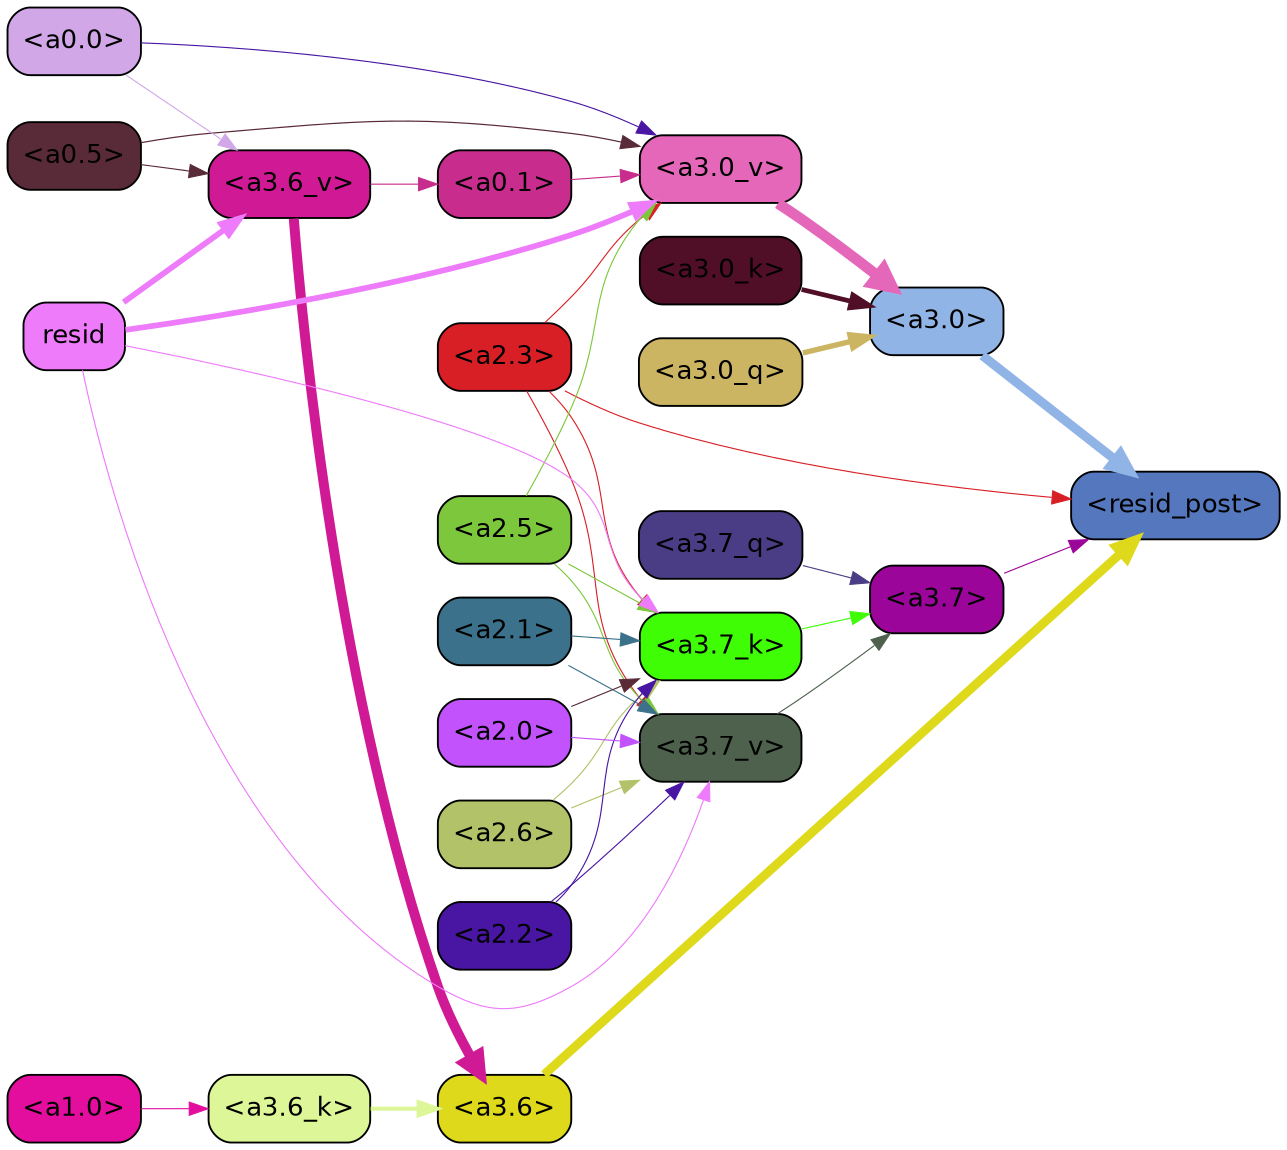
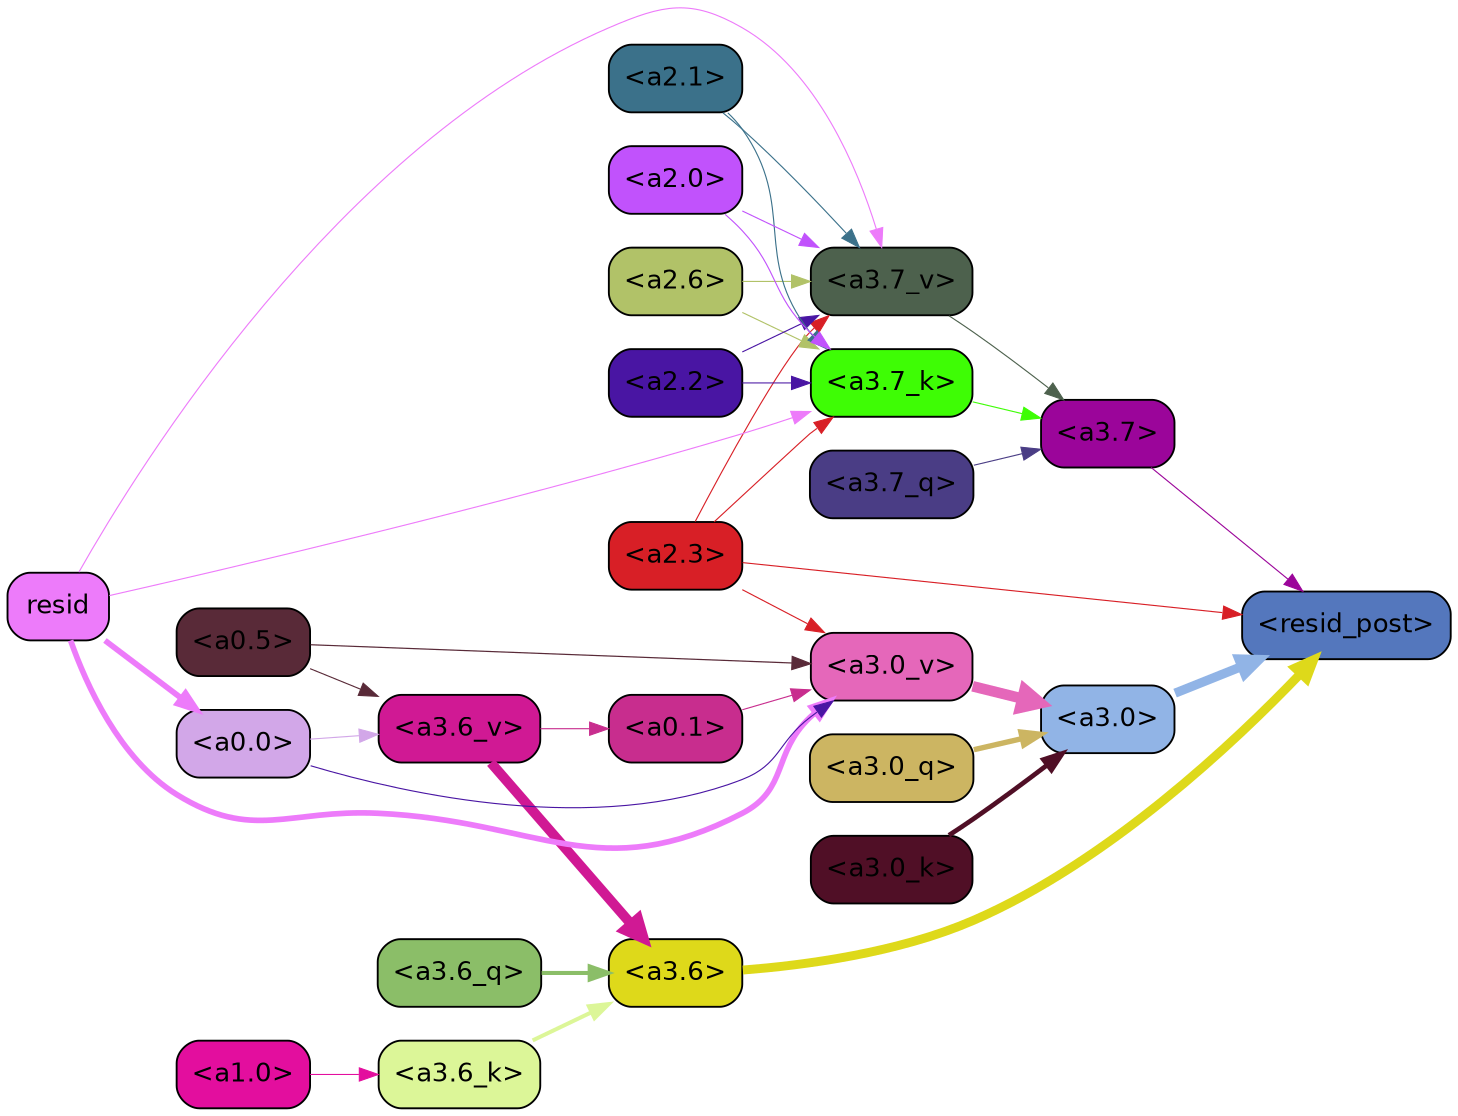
edge "resid" -> "<a3.6_v>": now "resid" -> "<a0.0>"
node "<a2.5>": removed
edge "<a2.0>" -> "<a3.7_k>": color #592a38 -> #c152fc
node "<a3.6_q>": added
